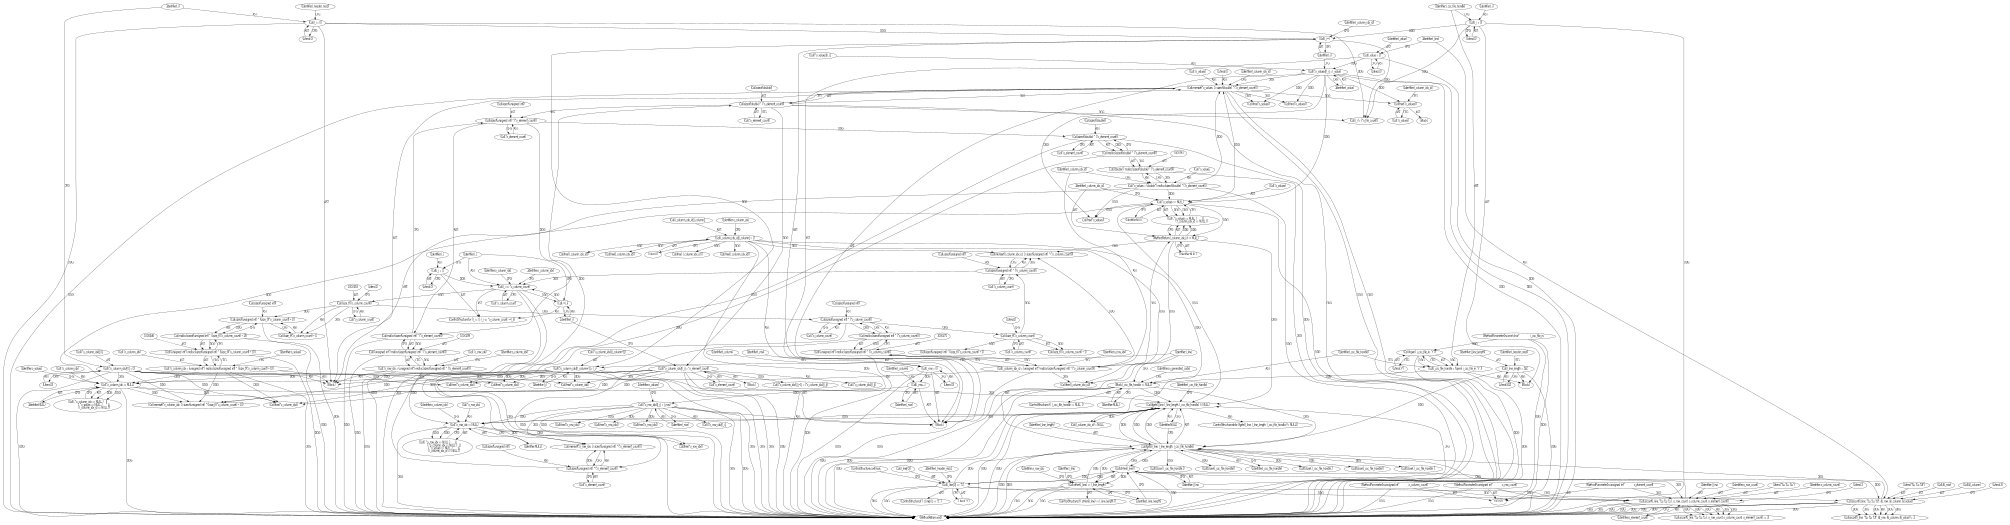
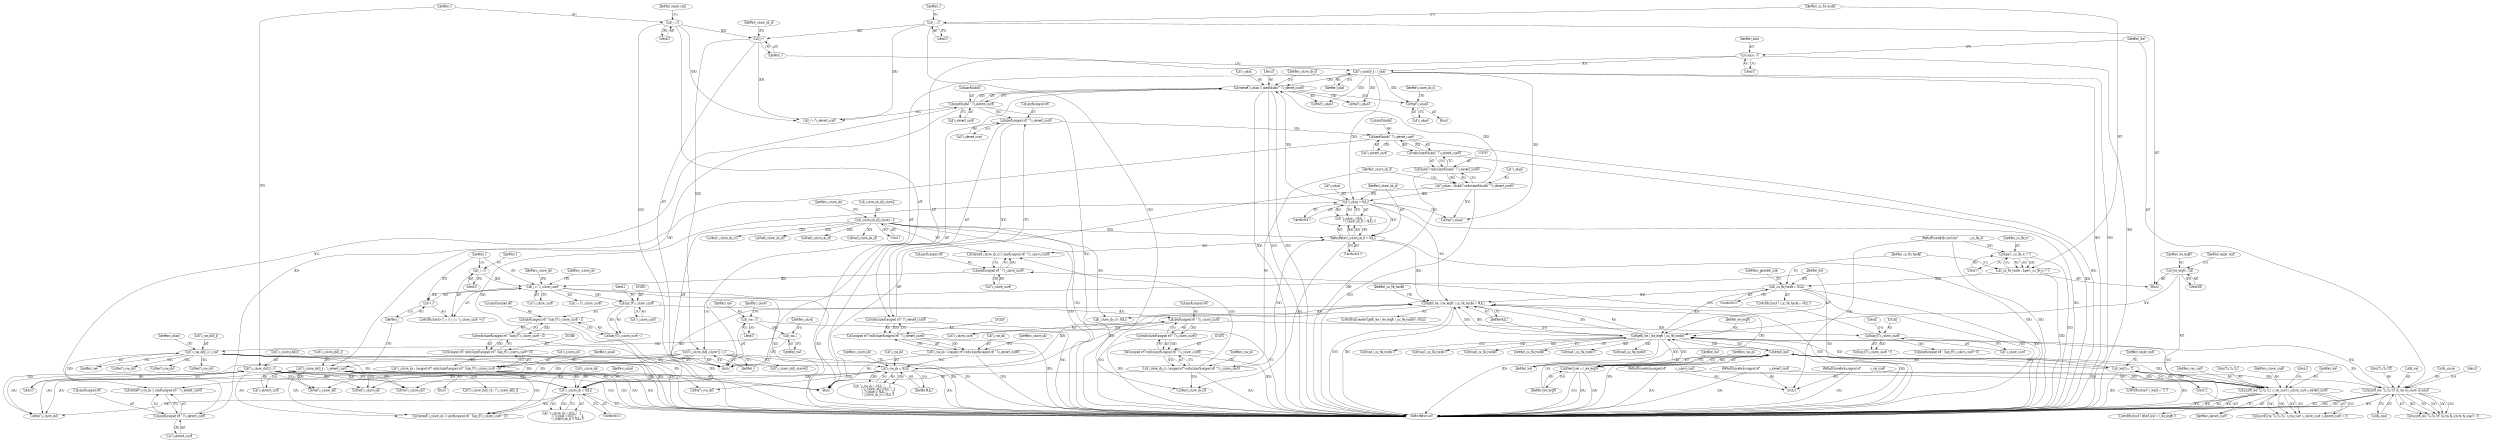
node "(Call,(*o_values)[l_i])": removed
node "(Call,l_value = 3)": label "(Call,l_value = 3)" -> "(Call,l_value = 0)"
node "(Call,l_i != (*o_file_count))": label "(Call,l_i != (*o_file_count))" -> "(Call,l_i != (*o_element_count))"
edge "(Call,(double*) malloc(sizeof(double) * (*o_element_count)))" -> "(Call,malloc(sizeof(double) * (*o_element_count)))": added, label "CFG:"
edge "(Call,l_column_idx_id[l_column] = 1)" -> "(MethodReturn,l_column_idx_id == NULL)": added, label "DDG:"
node "(Identifier,i_csc_file_in)": added
node "(Call,l_i < (*o_column_count))": added
node "1000345": added
edge "(MethodReturn,l_column_idx_id == NULL)" -> "(MethodReturn,void)": added, label "DDG:"
edge "(Call,(*o_column_idx)[l_column+1])" -> "(Call,(*o_column_idx)[l_column+1] = l_i)": reversed
edge "(Call,(*o_column_idx)[l_i] = *o_element_count)" -> "(Call,(*o_column_idx)[l_i])": reversed
edge "(Call,*o_row_idx == NULL)" -> "(Call,*o_column_idx == NULL)": added, label "DDG:"
node "(Block,l_csc_file_handle == NULL)": label "(Block,l_csc_file_handle == NULL)" -> "(Call,l_csc_file_handle == NULL)"
edge "(MethodParameterIn,unsigned int*           o_element_count)" -> "(MethodReturn,void)": added, label "DDG:"
edge "(Call,(*o_row_idx)[l_i] = l_row)" -> "(Call,(*o_row_idx)[l_i])": reversed
node "(Call,&l_value)": added
edge "(Call,malloc(sizeof(unsigned int) * (*o_element_count)))" -> "(MethodReturn,void)": label "DDG: " -> "CFG: "
edge "(Call,l_line_length = 512)" -> "(MethodReturn,void)": label "DDG: " -> "AST: "
node "(ControlStructure,continue;)": removed
node "(Call,l_line[0])": removed
edge "(Call,strlen(l_line) == l_line_length)" -> "(ControlStructure,if ( strlen(l_line) == l_line_length ))": now "(Literal,'%')" -> "(ControlStructure,if ( strlen(l_line) == l_line_length ))"
